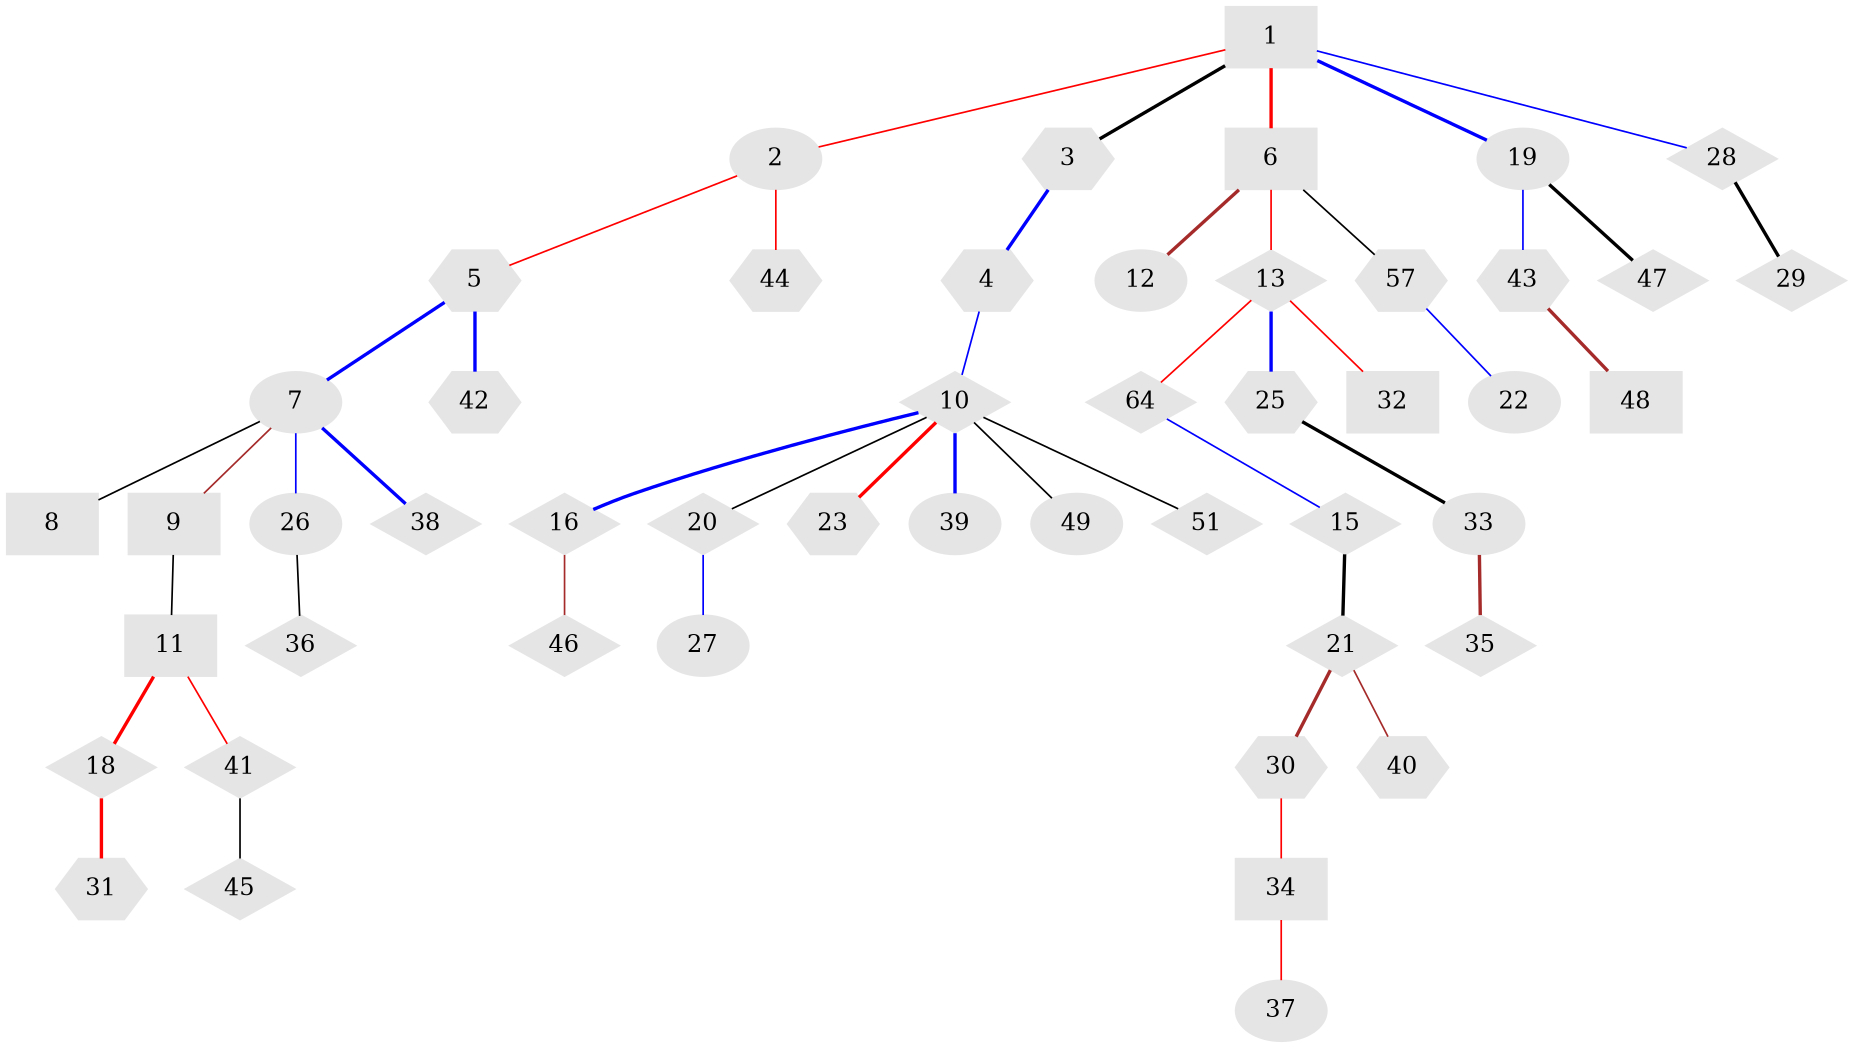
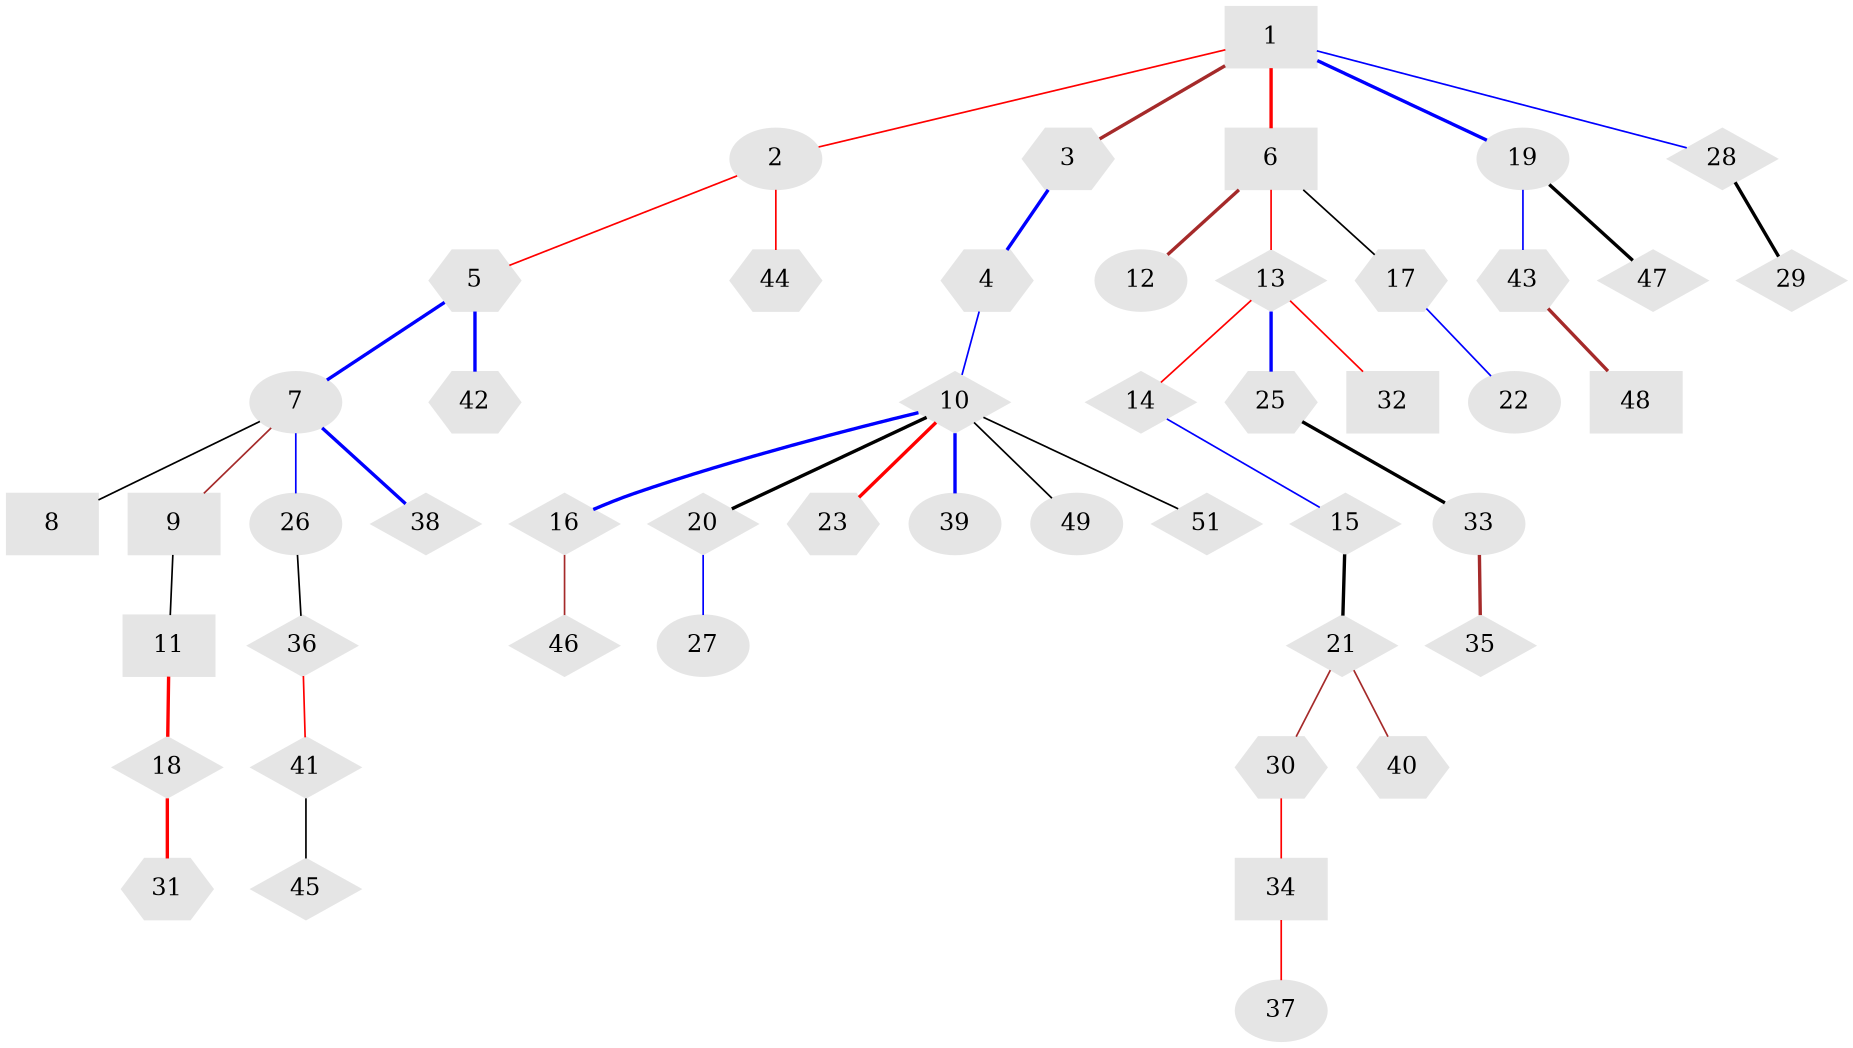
edge "1" -- "3": color black -> brown
node "57": label "57" -> "17"
node "64": label "64" -> "14"
edge "10" -- "20": style solid -> bold
edge "21" -- "30": style bold -> solid
edge "11" -- "41": now "36" -- "41"
